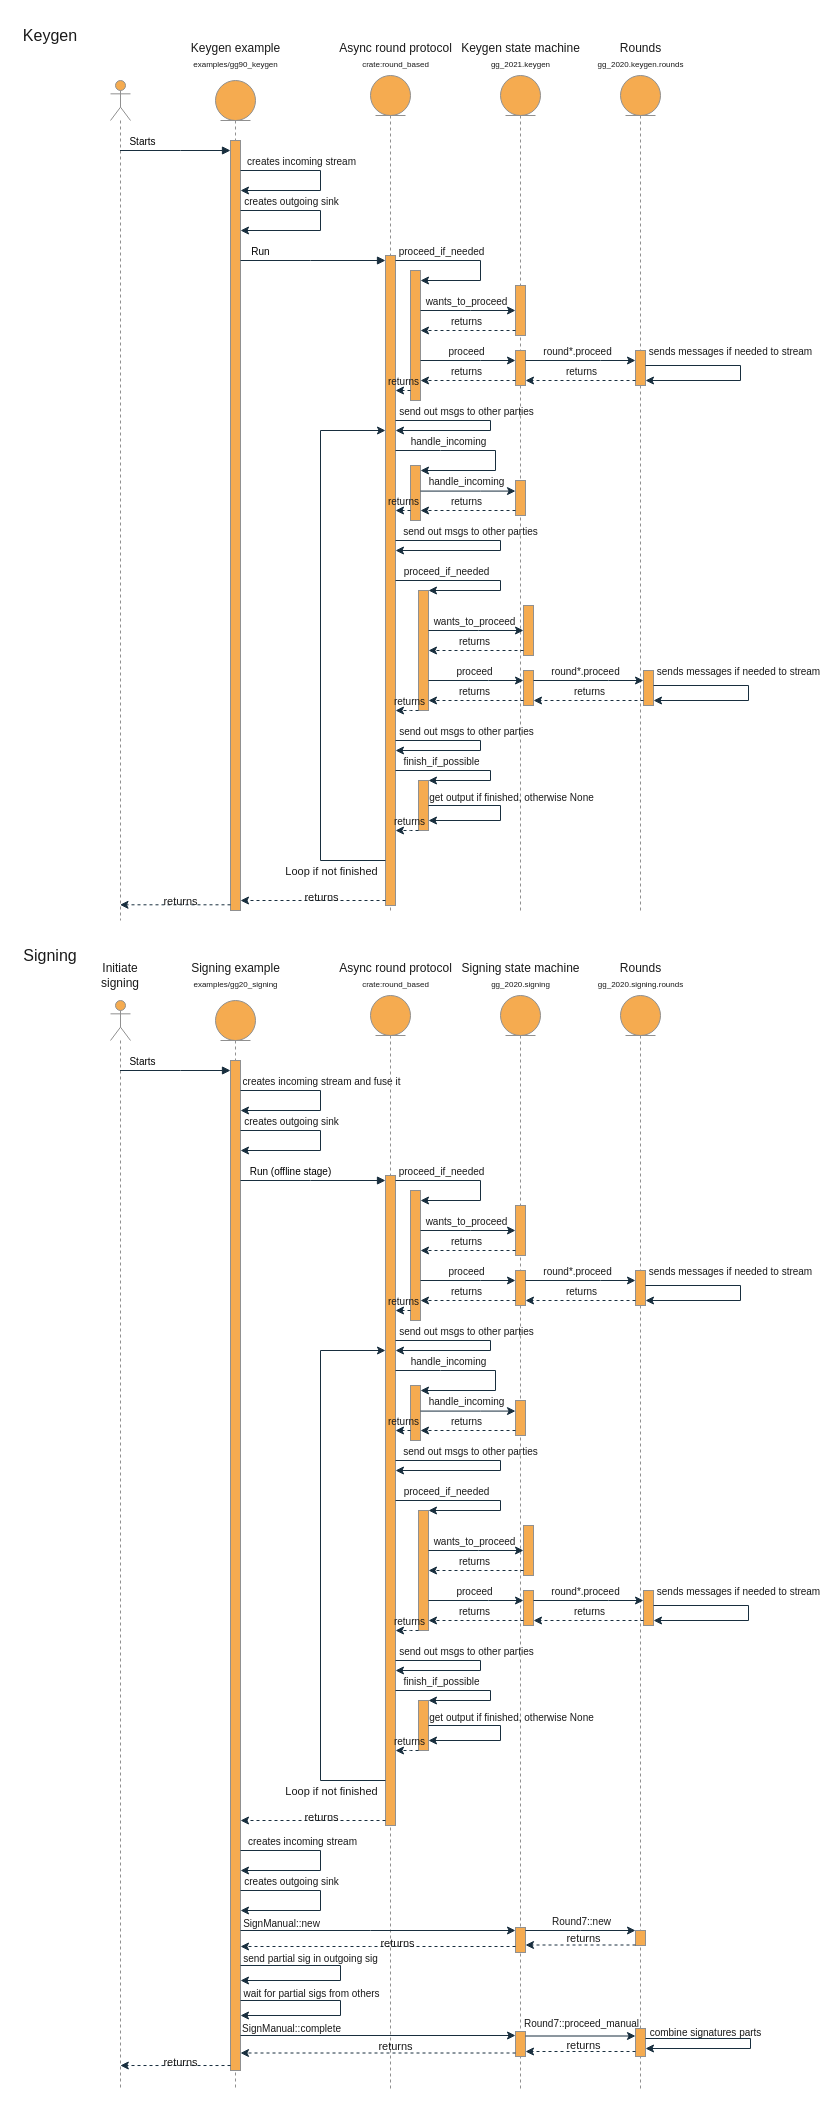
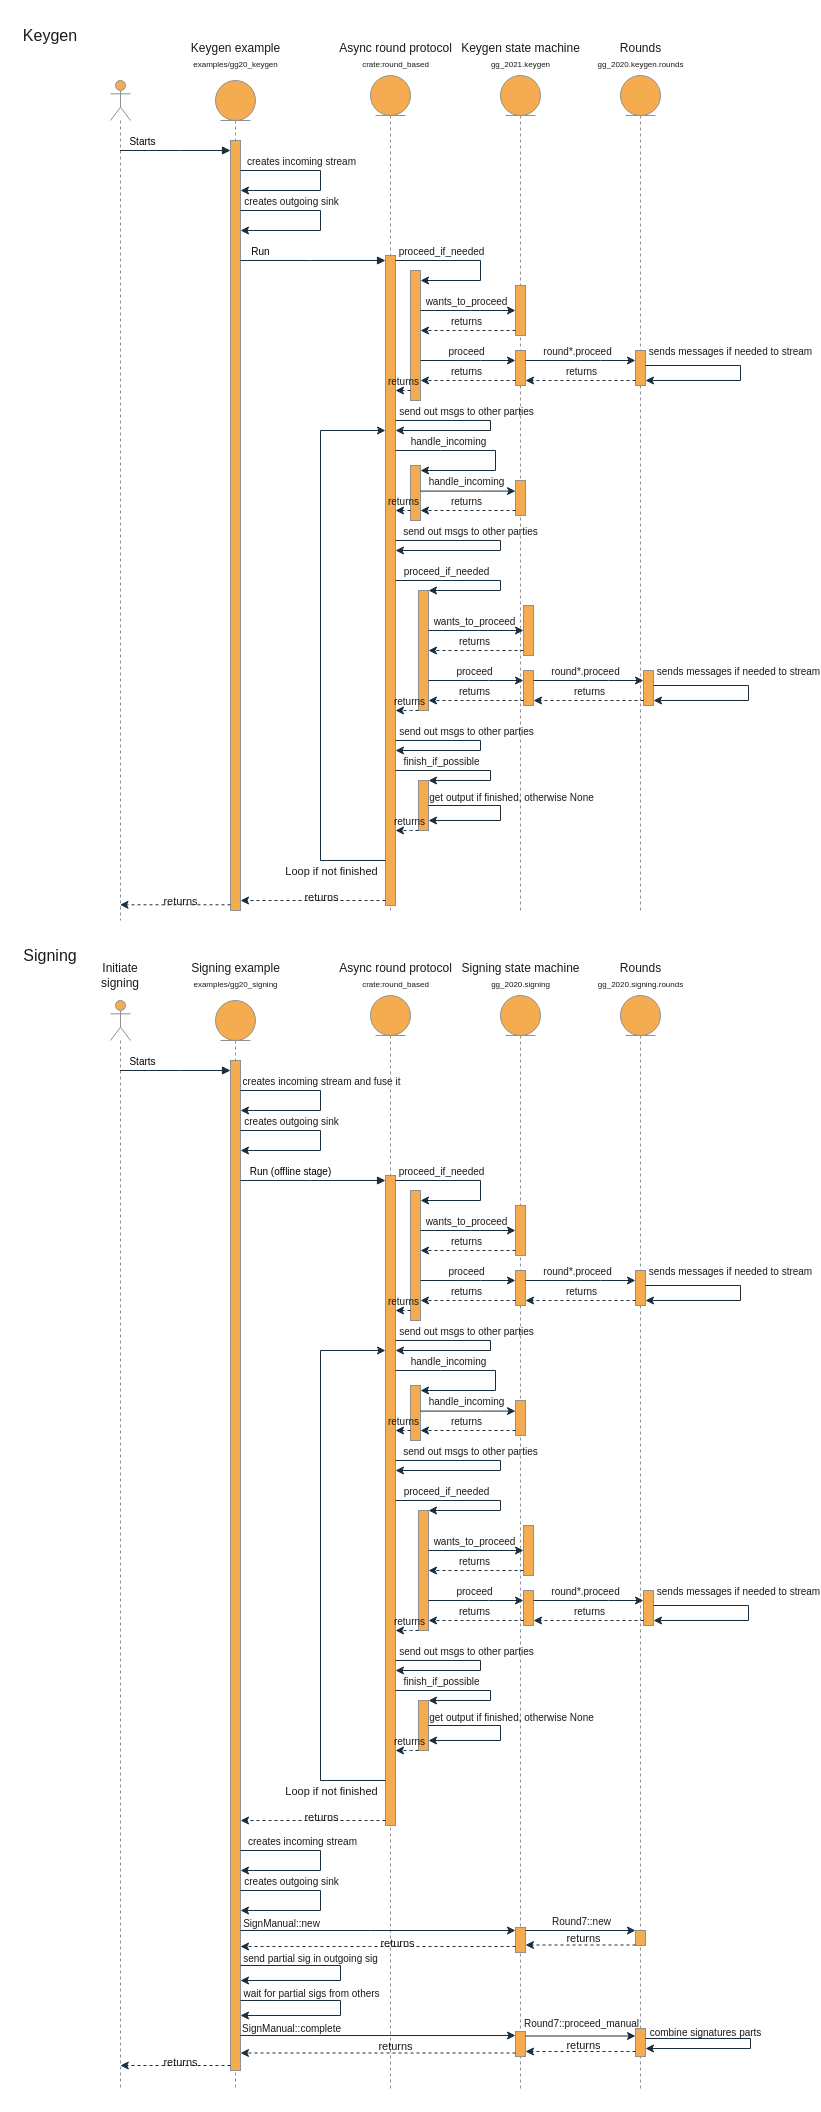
node "Keygen example examples/gg90_keygen": label "Keygen example examples/gg90_keygen" -> "Keygen example examples/gg20_keygen"
